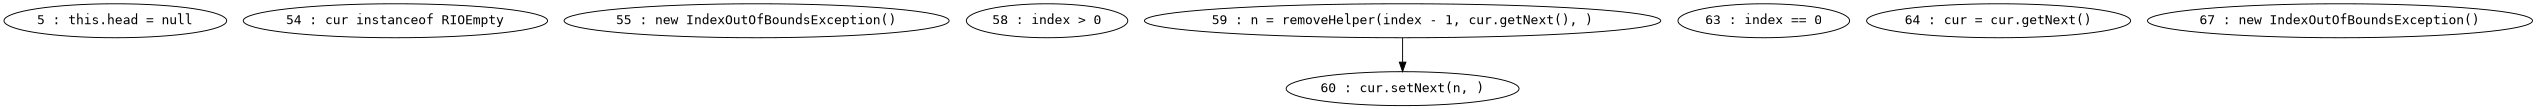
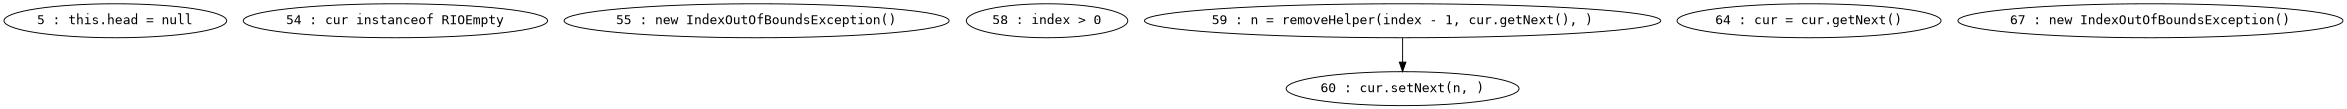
node "63 : index == 0": removed
